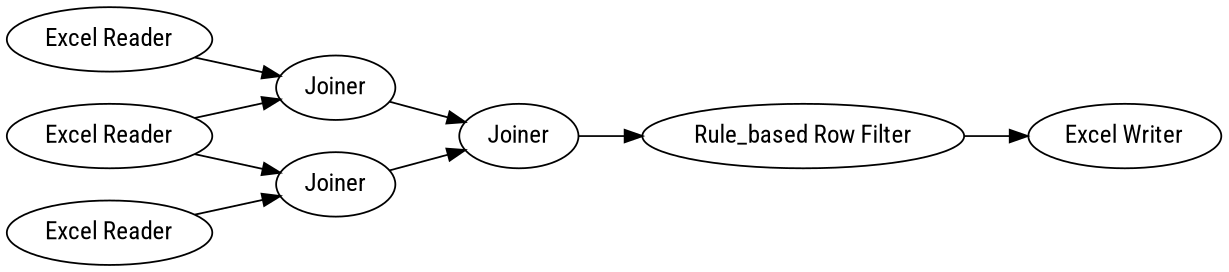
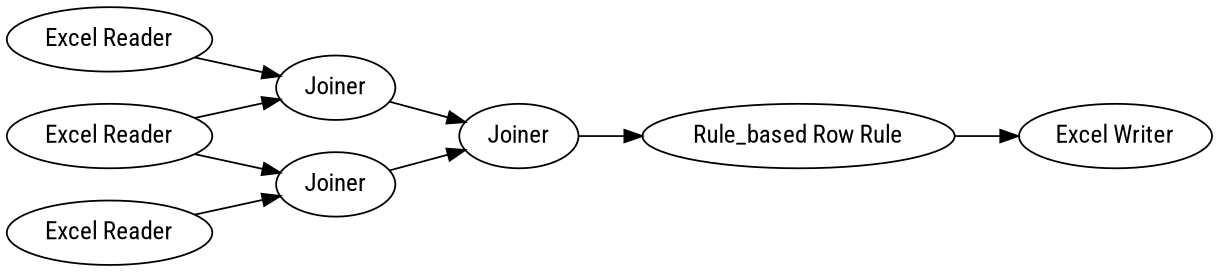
node "Rule_based Row Filter": label "Rule_based Row Filter" -> "Rule_based Row Rule"
